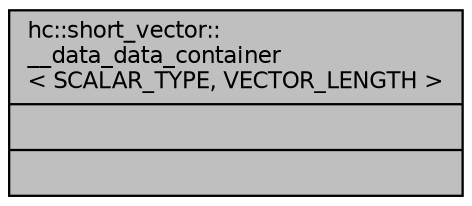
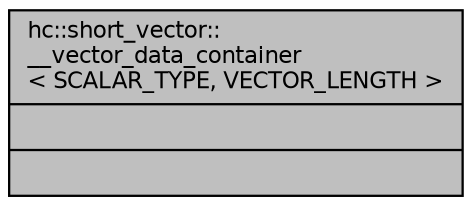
node "hc::short_vector::": text "__data_data_container" -> "__vector_data_container"
